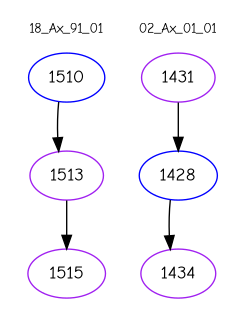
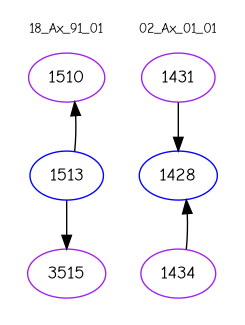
node "1510": color blue -> purple
edge "1510" -> "1513": reversed
node "1513": color purple -> blue
edge "1428" -> "1434": reversed
node "1515": label "1515" -> "3515"
